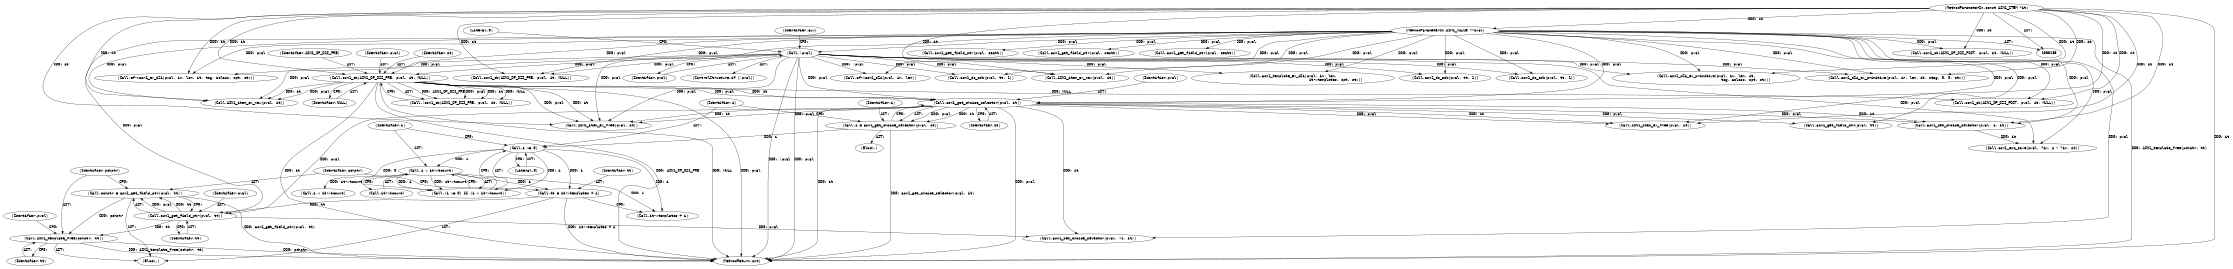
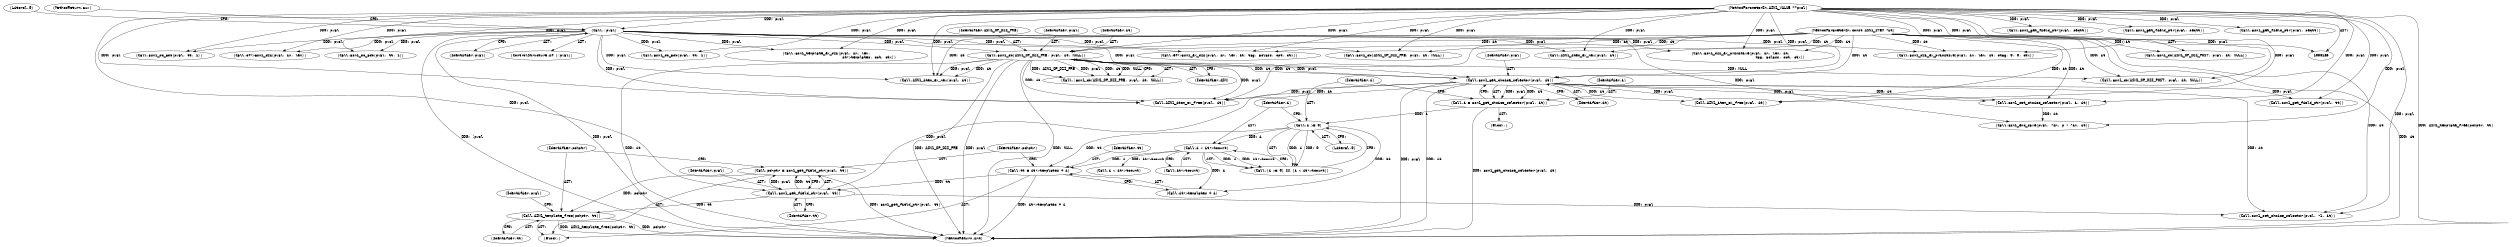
edge "(MethodParameterIn,const ASN1_ITEM *it)" -> "(MethodParameterIn,ASN1_VALUE **pval)": now "(MethodParameterIn,const ASN1_ITEM *it)" -> "(Call,asn1_set_choice_selector(pval, -1, it))"
node "(Identifier,aux)": label "(Identifier,aux)" -> "(MethodReturn,aux)"
edge "(Call,!pval)" -> "(Call,cf->asn1_d2i(pval, in, len))": label "DDG: !pval" -> "DDG: pval"
node "(Identifier,NULL)": label "(Identifier,NULL)" -> "(Identifier,ASN)"
edge "(Call,i >= 0)" -> "(Call,tt = it->templates + i)": label "DDG: i" -> "DDG: tt"
edge "(Call,it->templates + i)" -> "(Call,tt = it->templates + i)": added, label "AST:"
edge "(Call,i >= 0)" -> "(Call,it->templates + i)": label "DDG: i" -> "DDG: tt"
